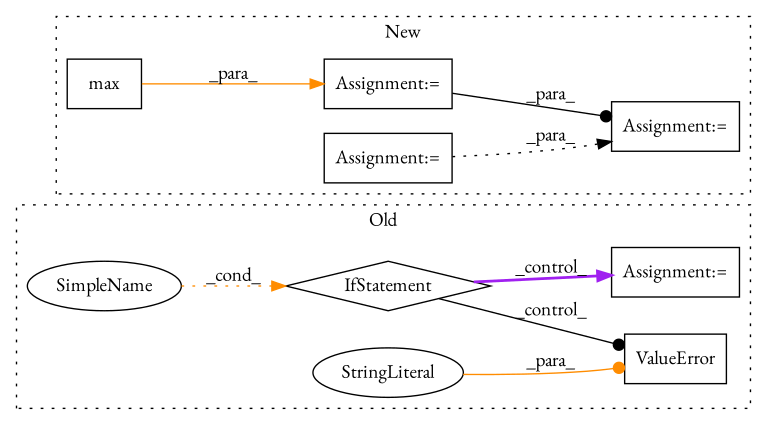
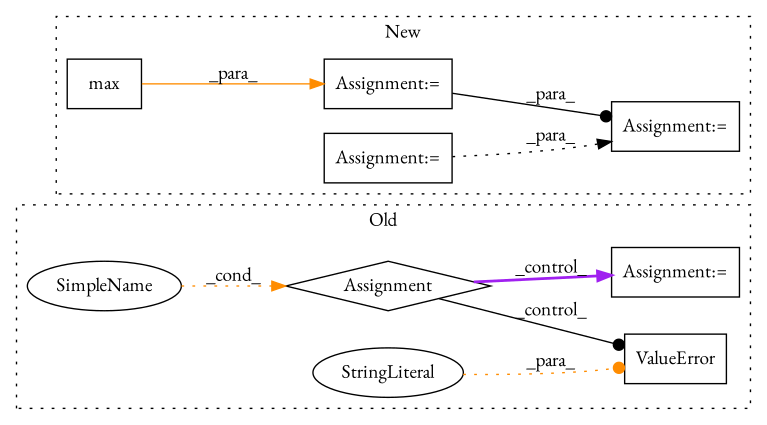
node "IfStatement": label "IfStatement" -> "Assignment"
edge "StringLiteral" -> "ValueError": style solid -> dotted
